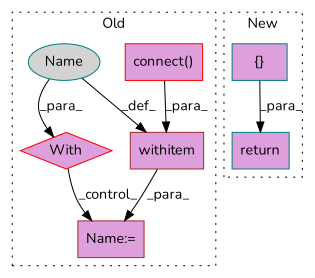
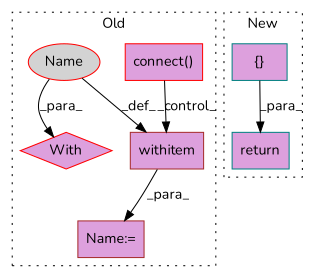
node "Name": color teal -> red
edge "connect()" -> "withitem": label "_para_" -> "_control_"
edge "With" -> "Name:=": removed, label "_control_"
